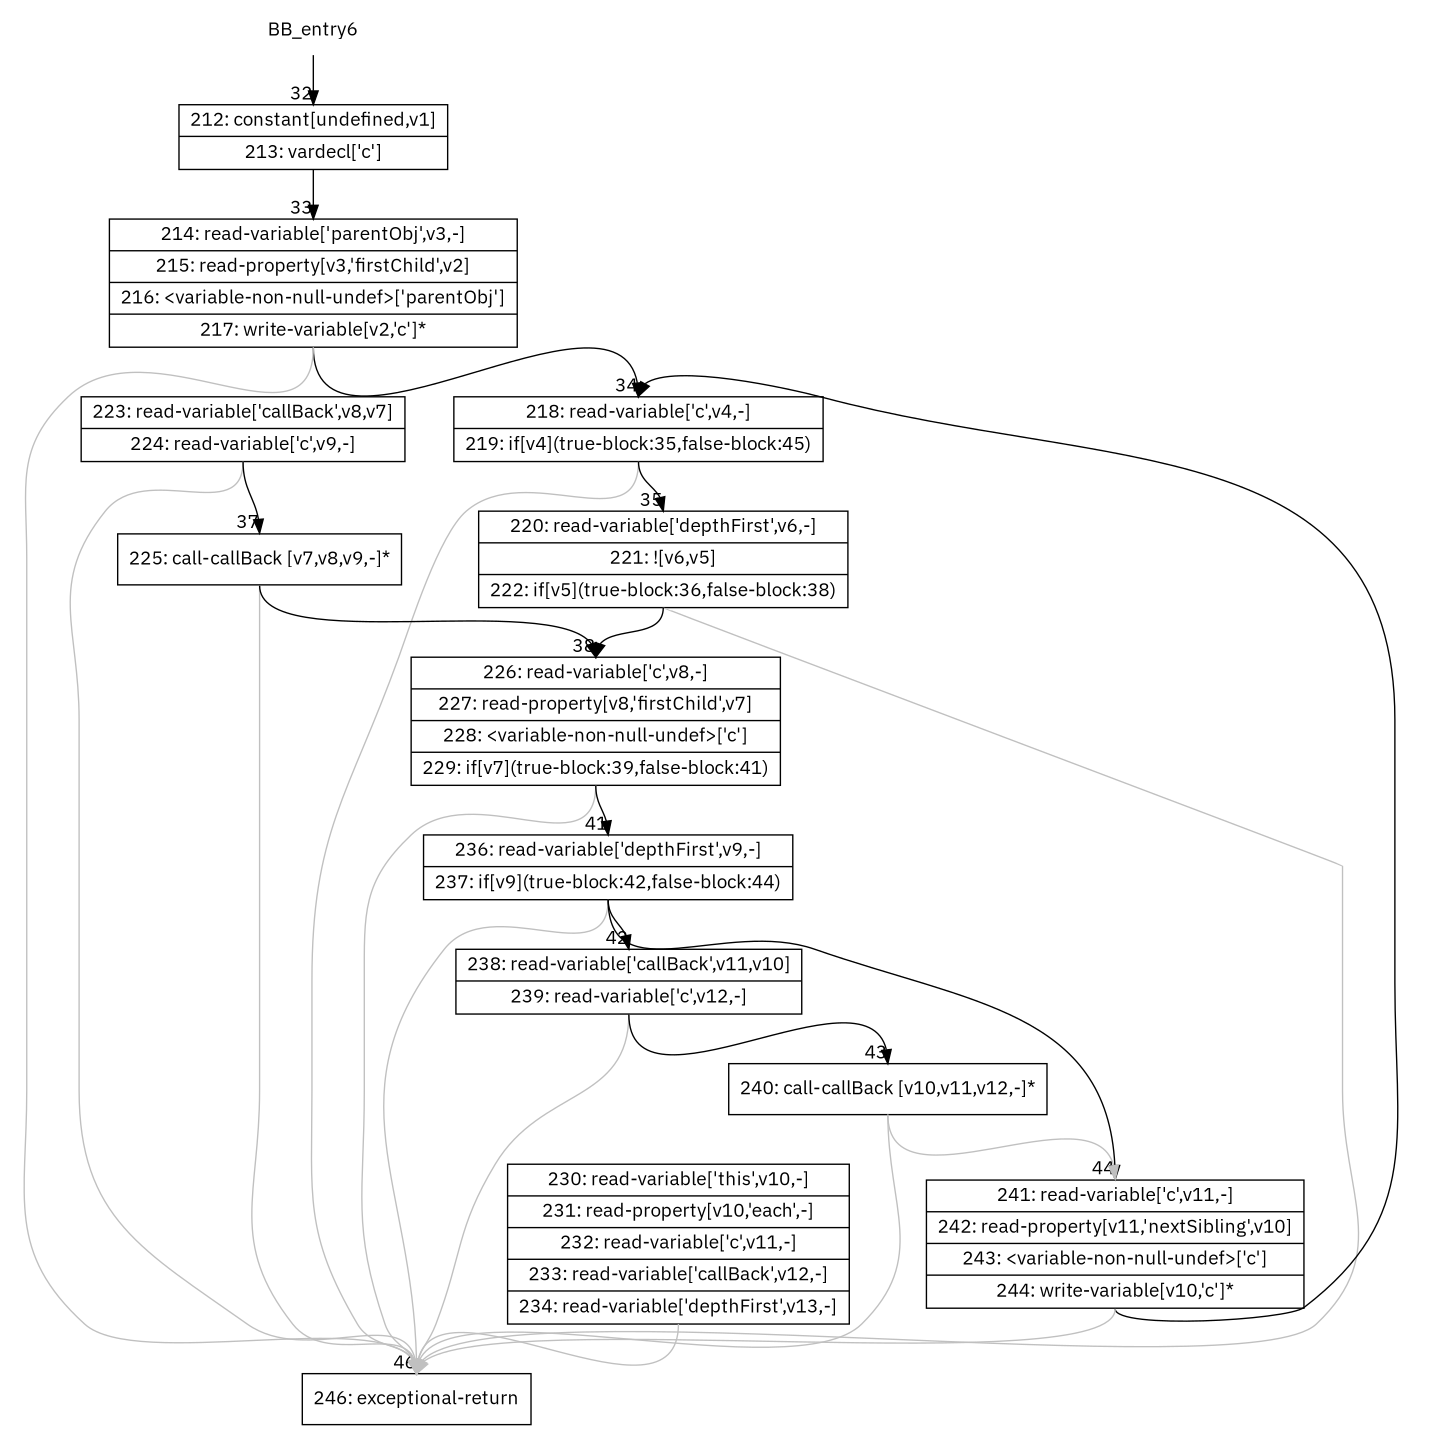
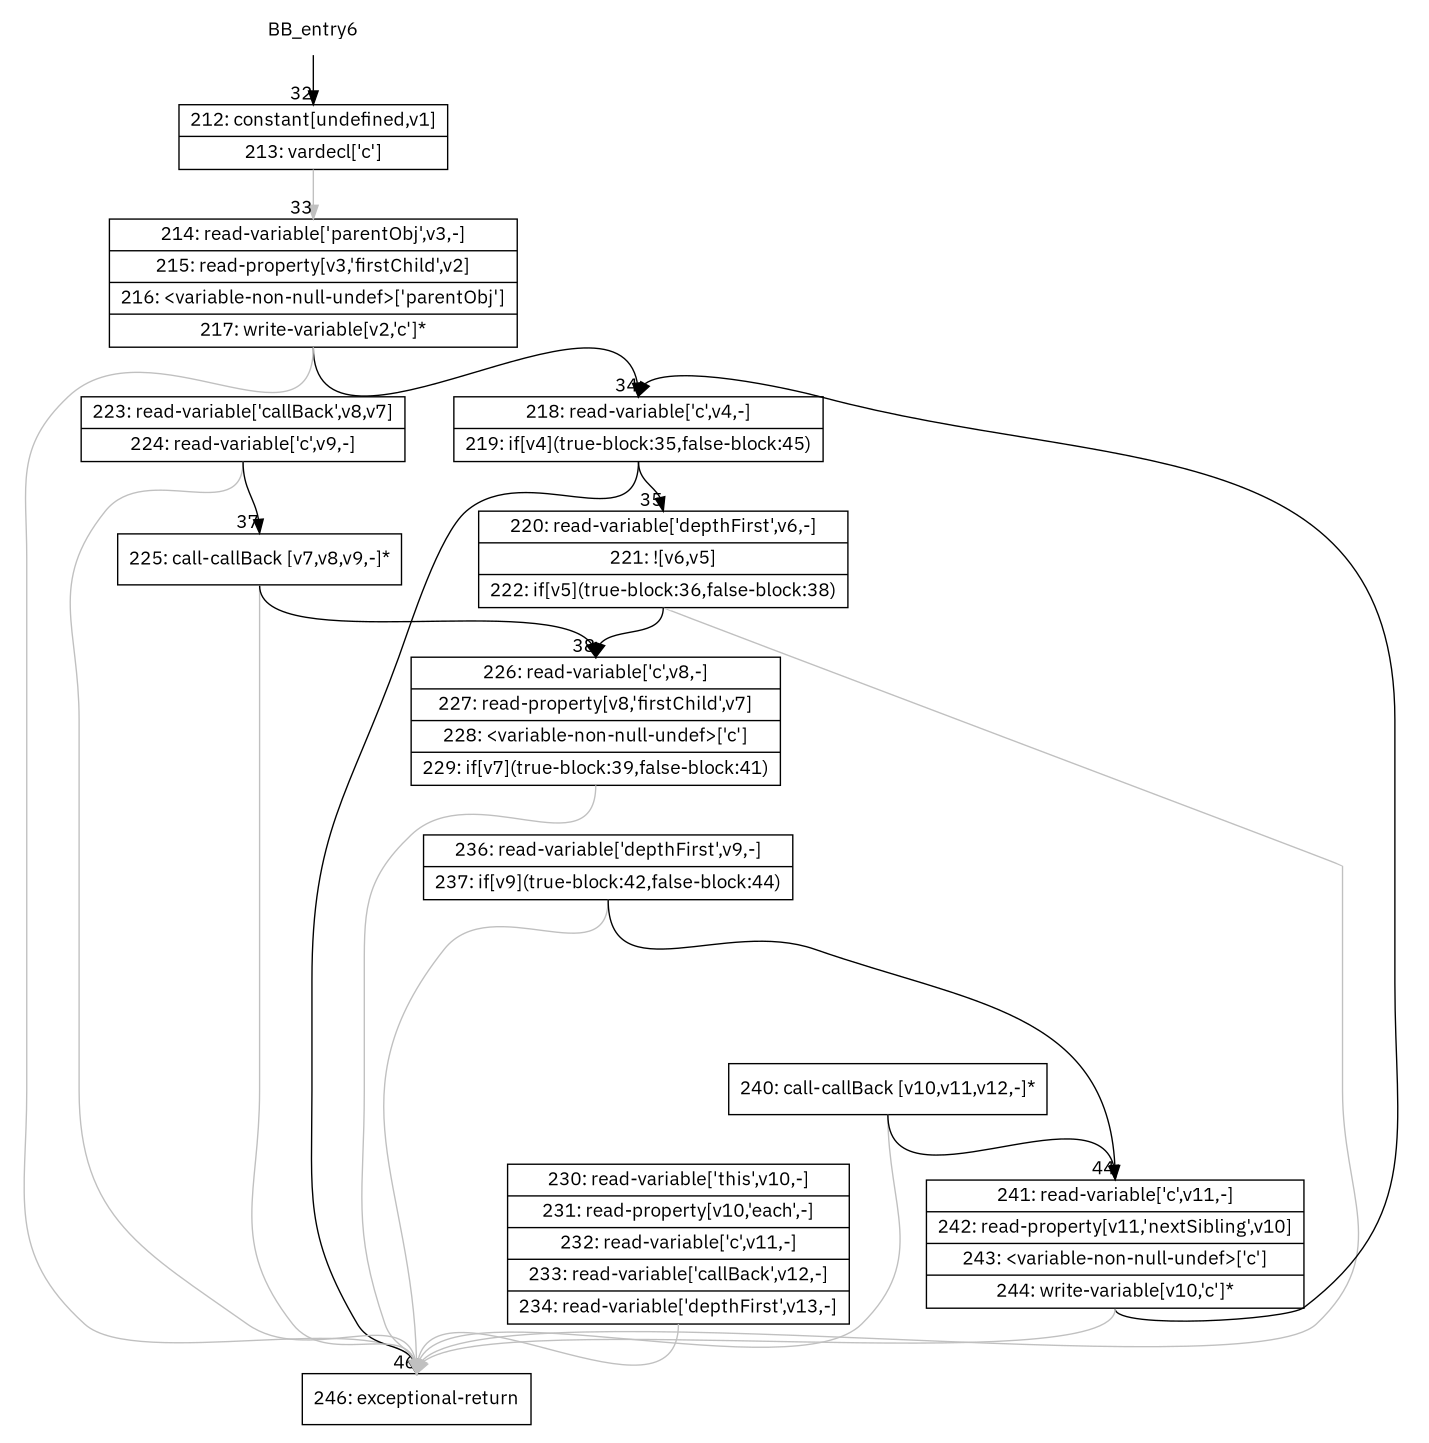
edge "212: constant[undefined,v1]" -> "214: read-variable['parentObj',v3,-]": color black -> gray
edge "226: read-variable['c',v8,-]" -> "236: read-variable['depthFirst',v9,-]": removed
edge "218: read-variable['c',v4,-]" -> "246: exceptional-return": color gray -> black
node "238: read-variable['callBack',v11,v10]": removed
edge "240: call-callBack [v10,v11,v12,-]*" -> "241: read-variable['c',v11,-]": color gray -> black
